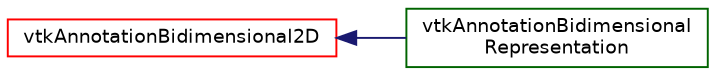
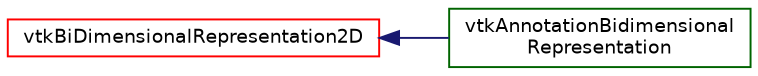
node "vtkAnnotationBidimensional2D": label "vtkAnnotationBidimensional2D" -> "vtkBiDimensionalRepresentation2D"
